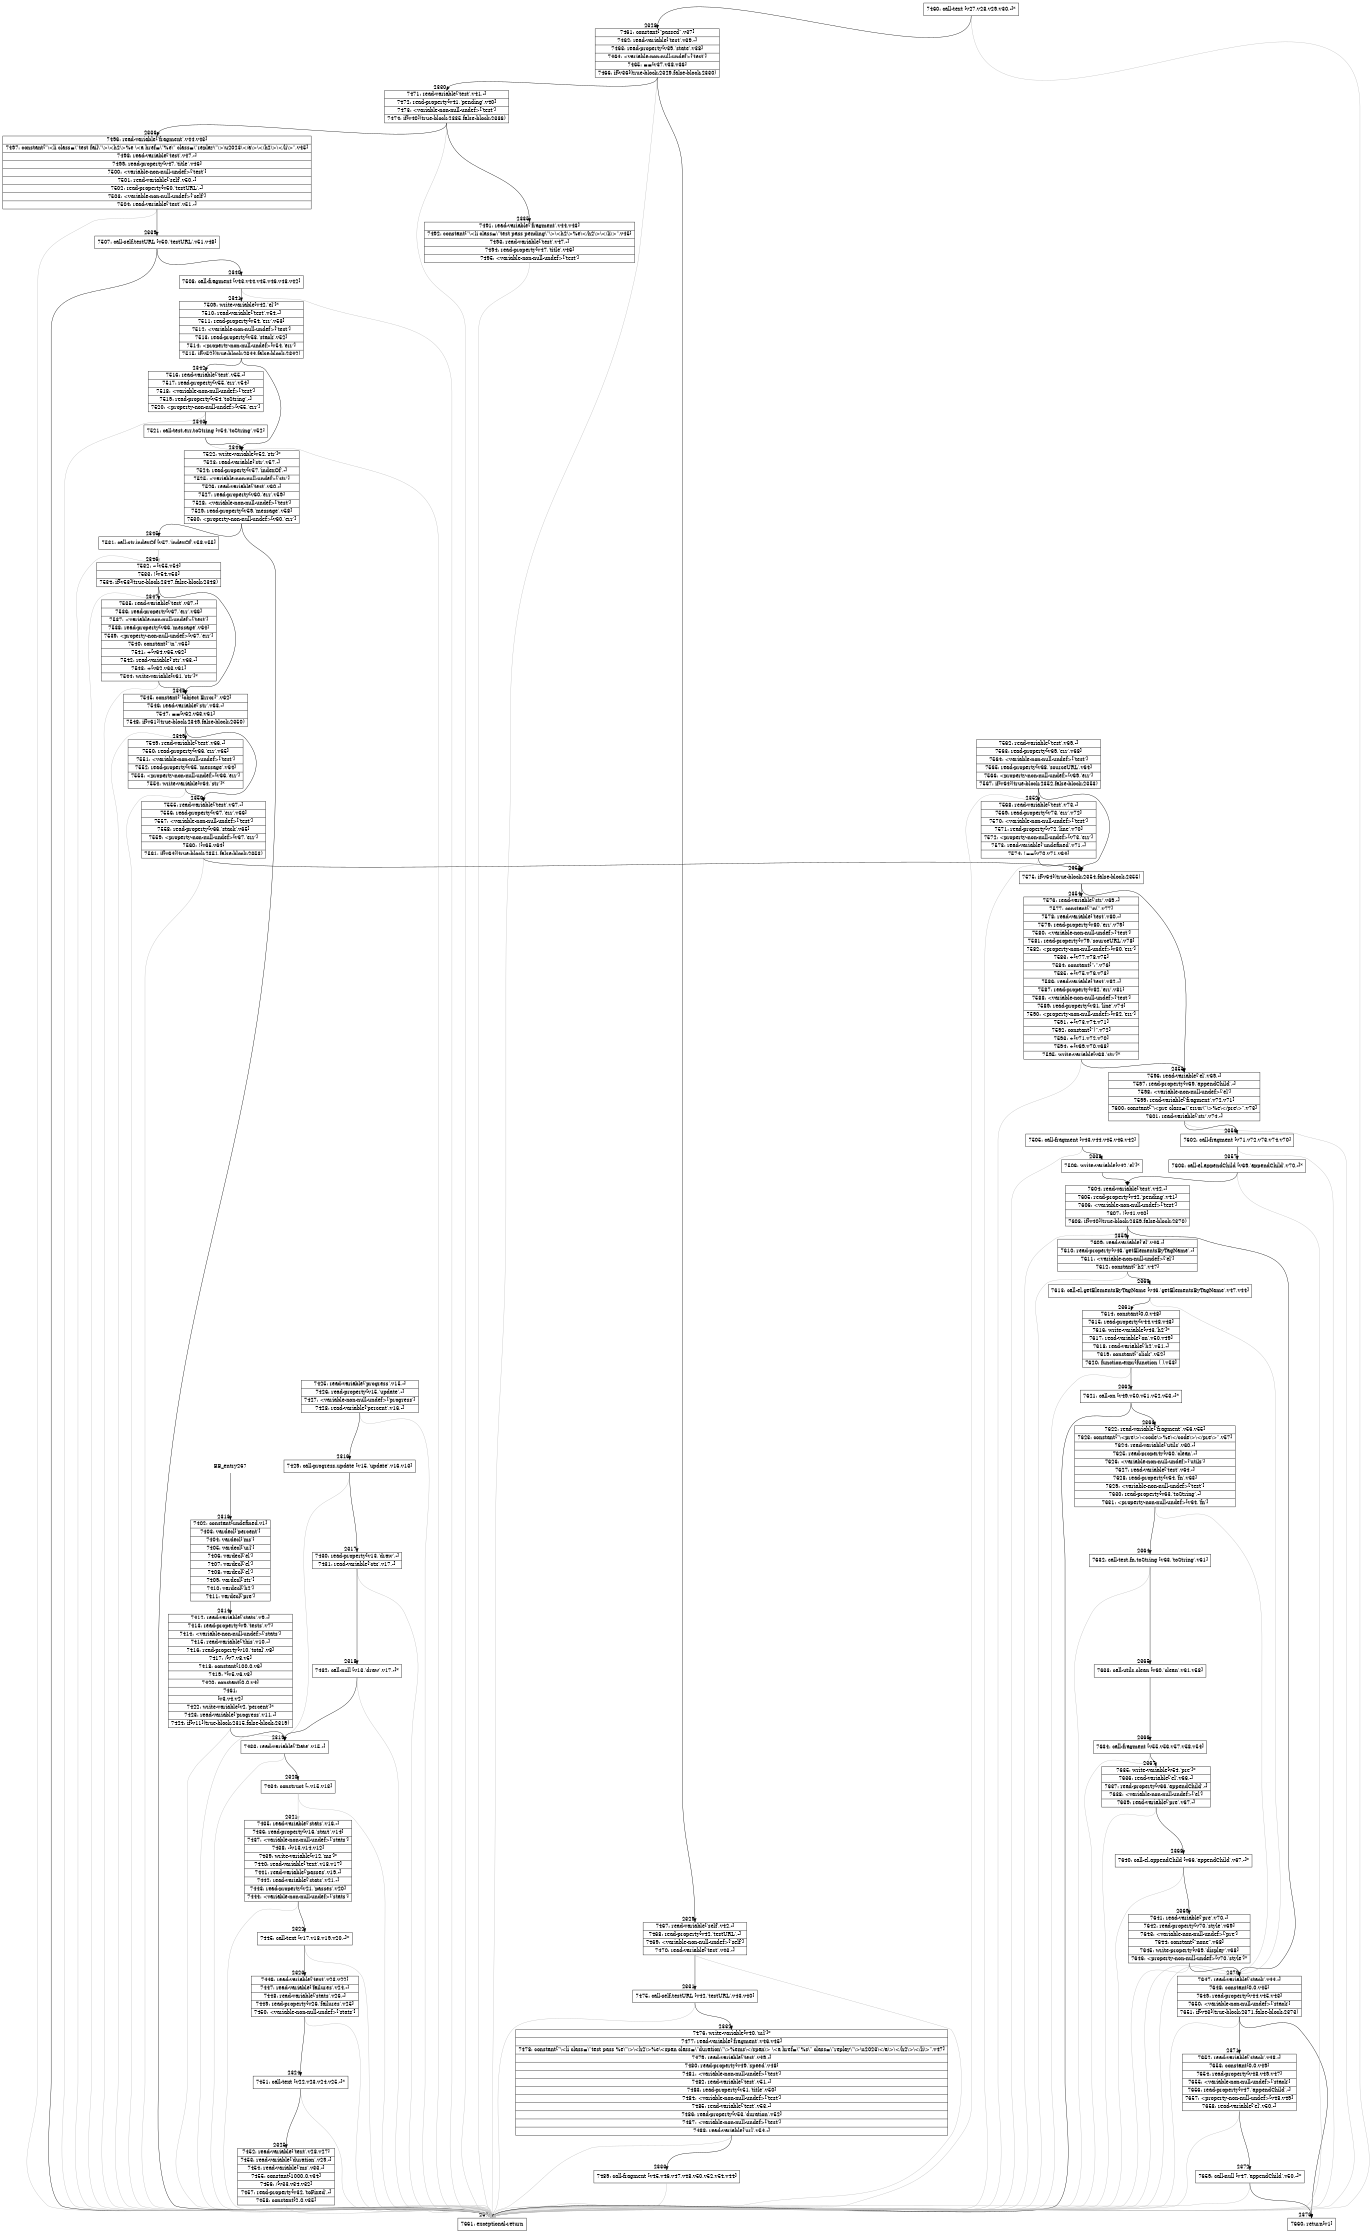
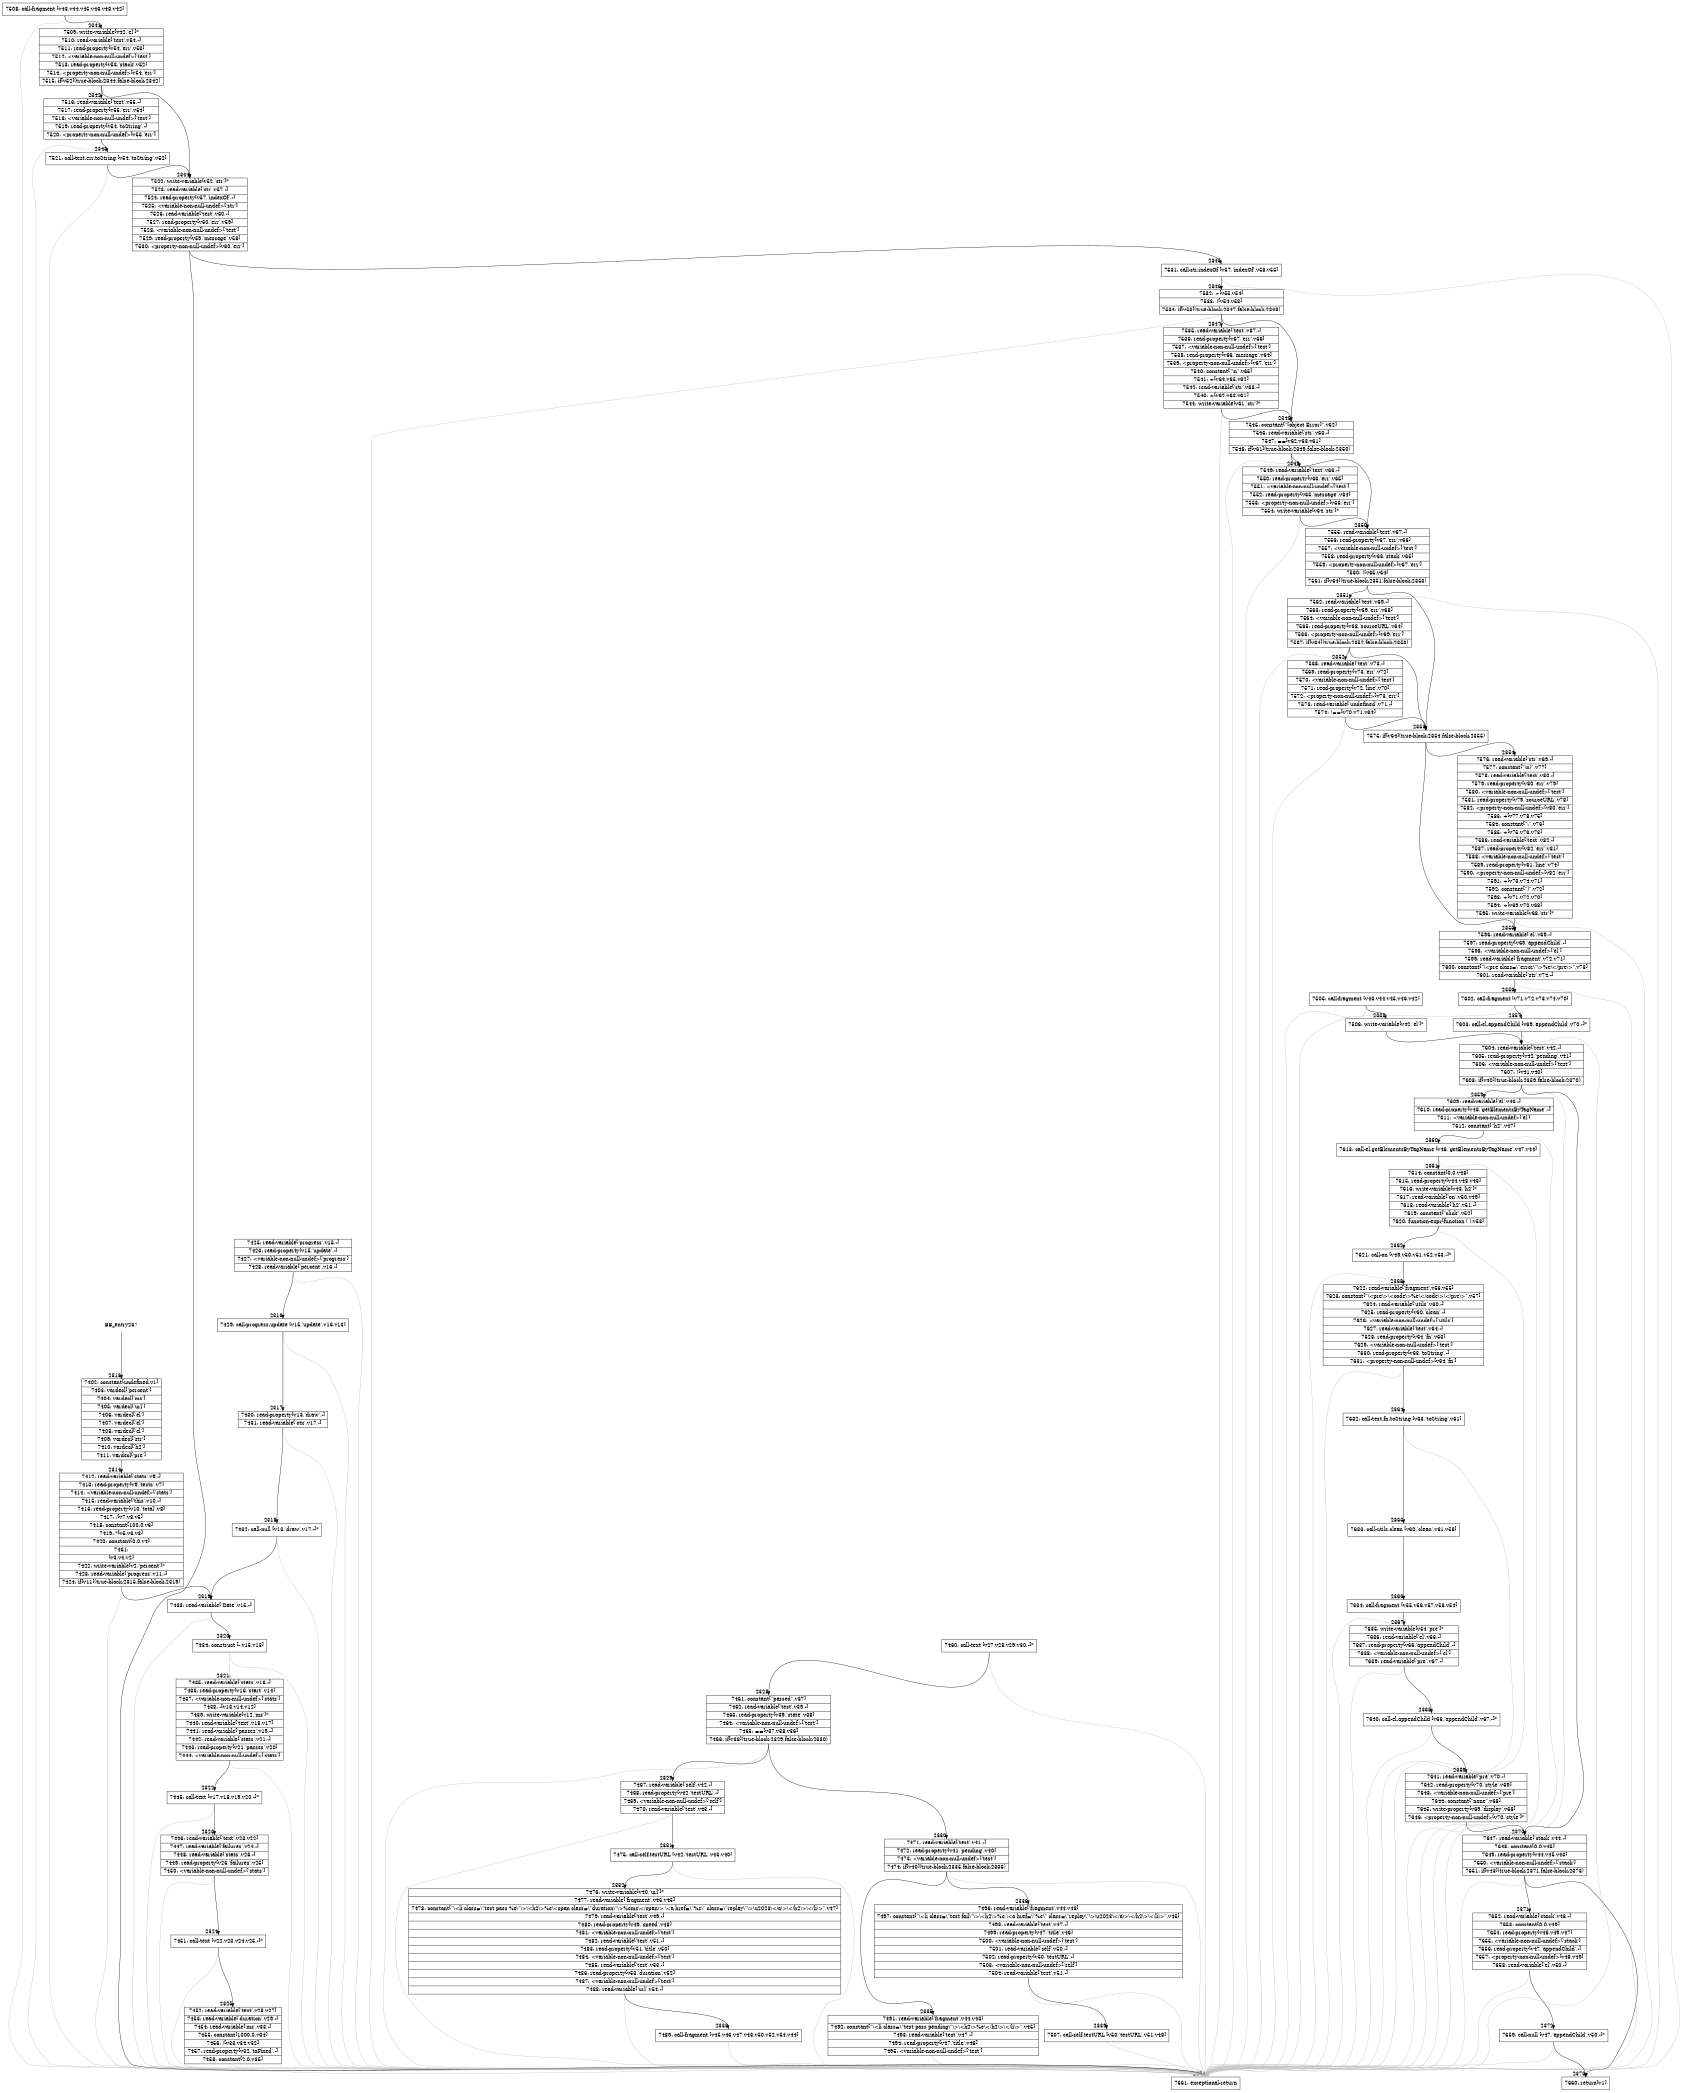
edge "7507: call-self.testURL [v50,'testURL',v51,v48]" -> "7508: call-fragment [v43,v44,v45,v46,v48,v42]": removed
edge "7531: call-str.indexOf [v57,'indexOf',v58,v55]" -> "7532: ~[v55,v54]": color gray -> black
edge "7555: read-variable['test',v67,-]" -> "7562: read-variable['test',v69,-]": added
edge "7507: call-self.testURL [v50,'testURL',v51,v48]" -> "7661: exceptional-return": color black -> gray
edge "7621: call-on [v49,v50,v51,v52,v53,-]*" -> "7661: exceptional-return": color black -> gray
